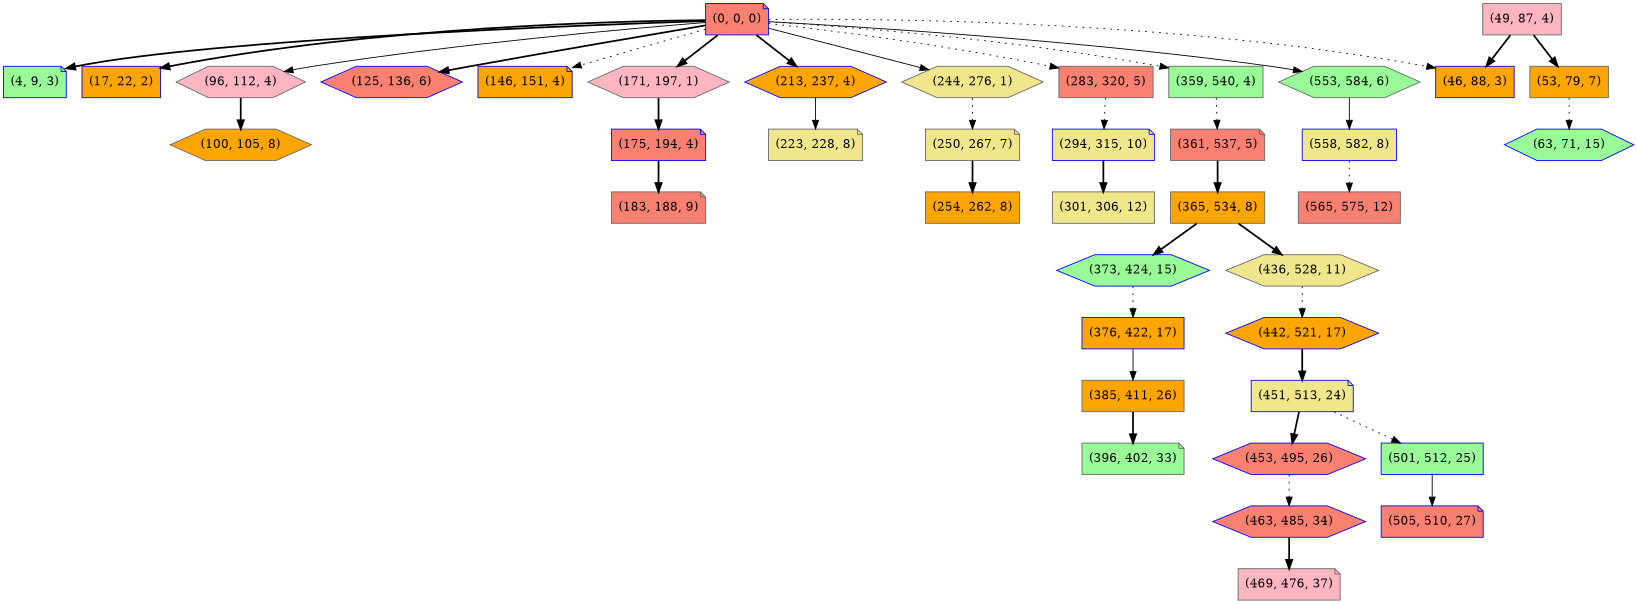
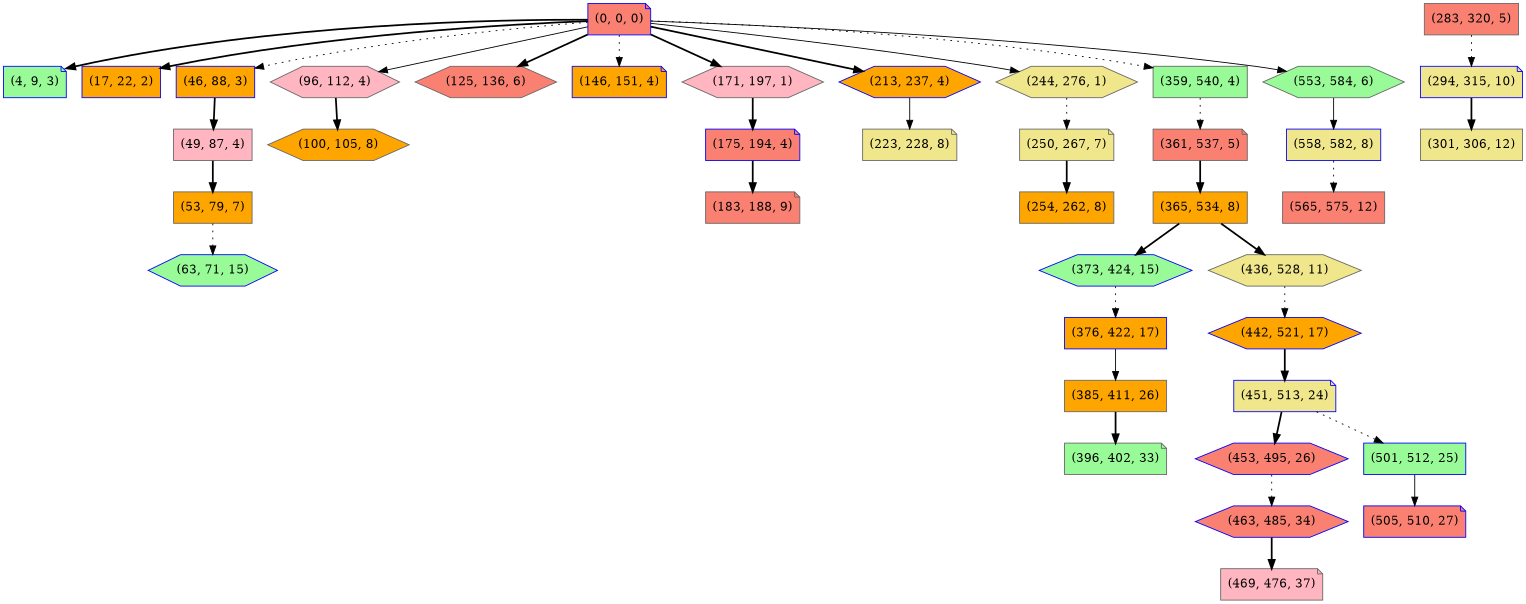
edge "(0, 0, 0)" -> "(283, 320, 5)": removed
edge "(49, 87, 4)" -> "(46, 88, 3)": reversed
node "(125, 136, 6)": color blue -> gray40
